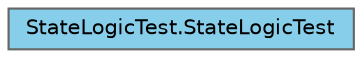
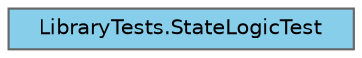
node "StateLogicTest.StateLogicTest": label "StateLogicTest.StateLogicTest" -> "LibraryTests.StateLogicTest"
